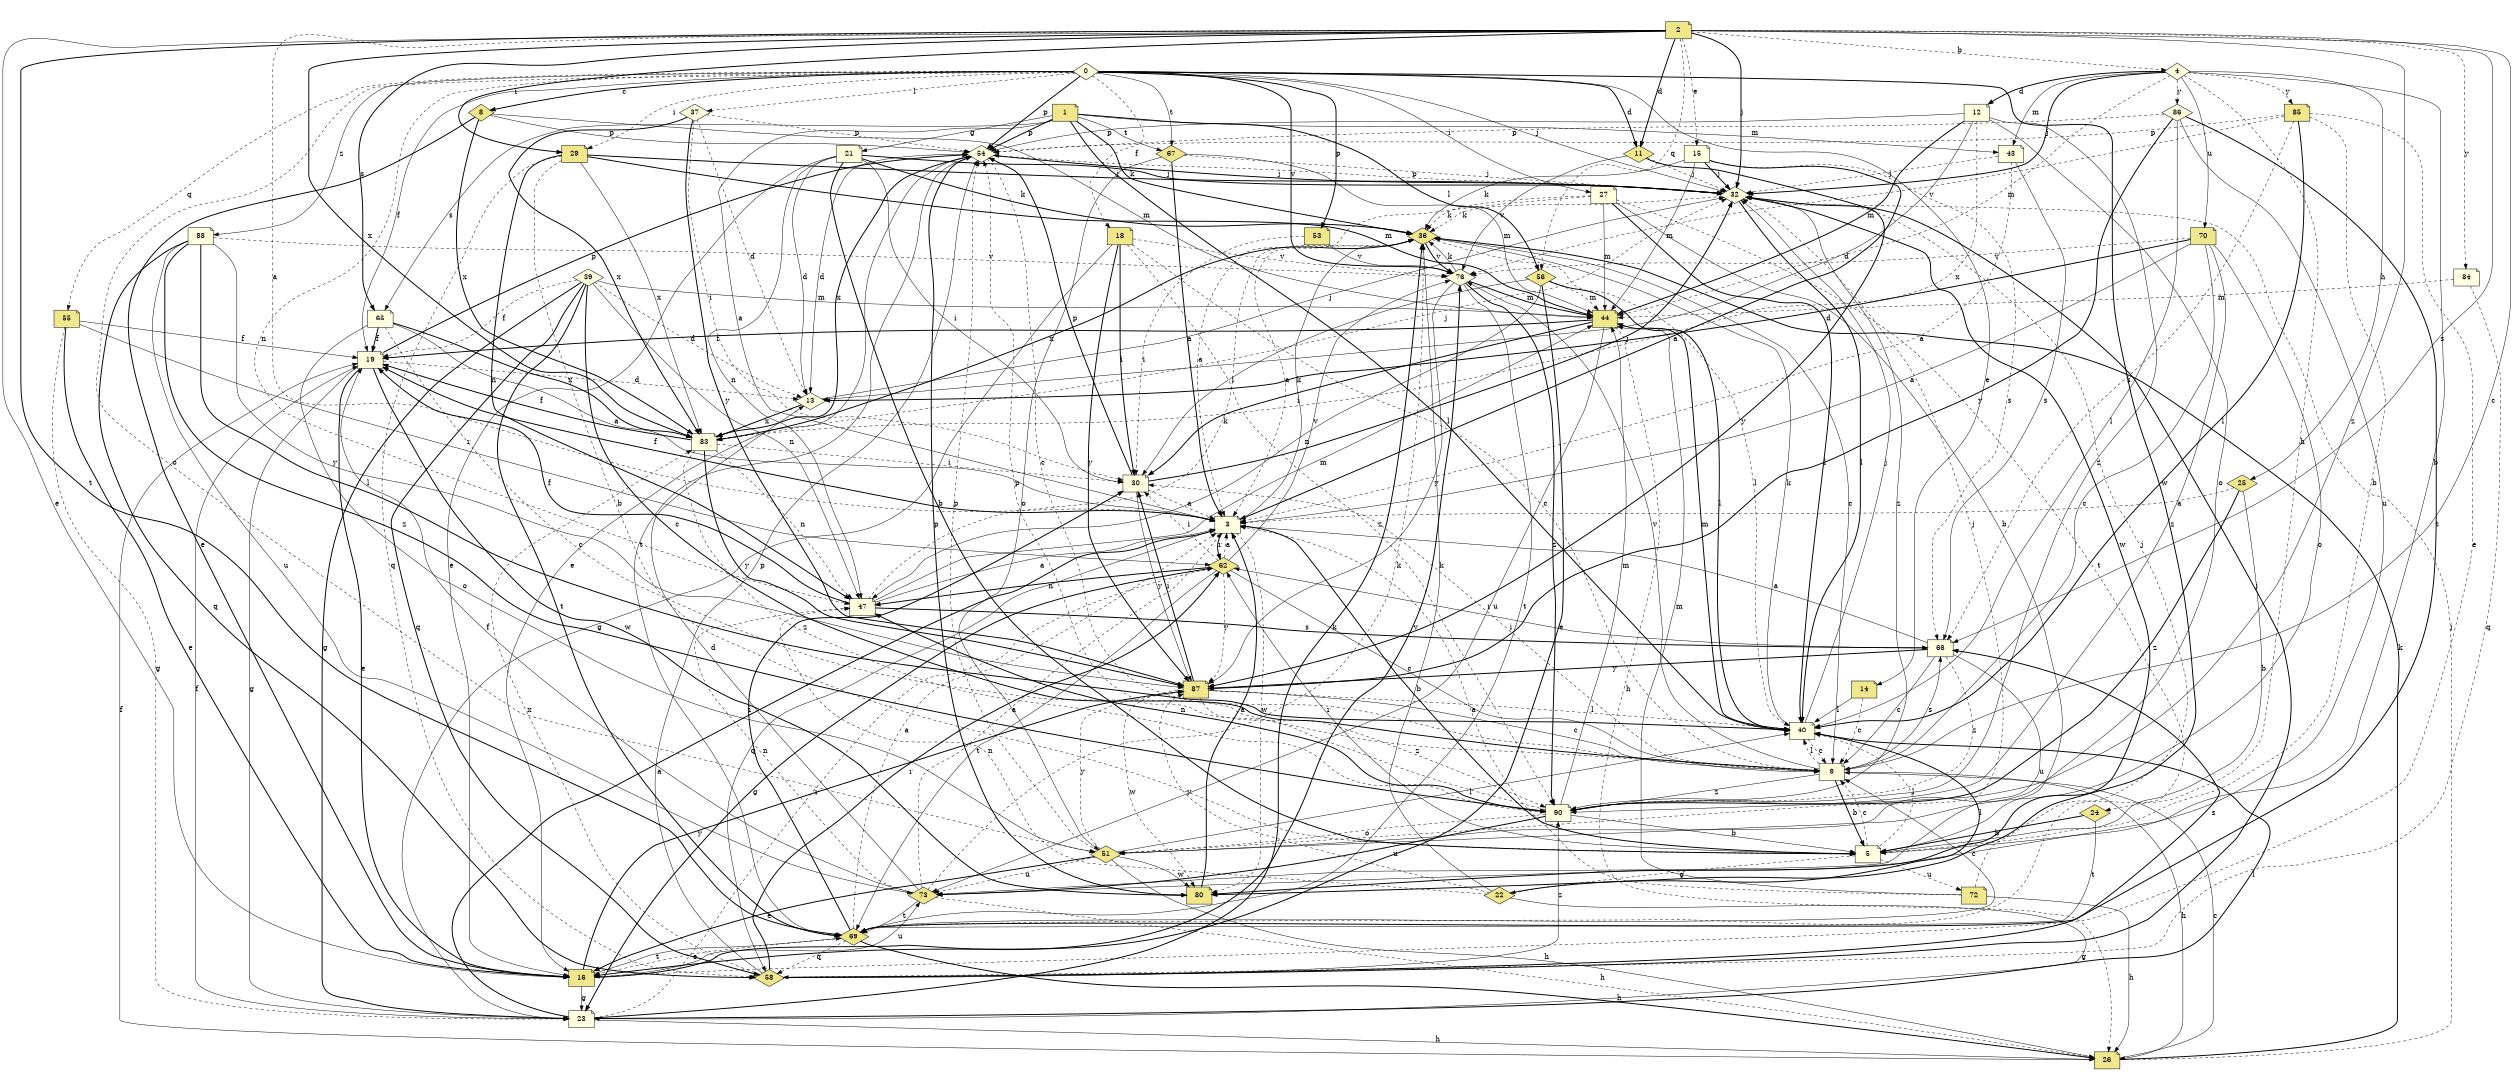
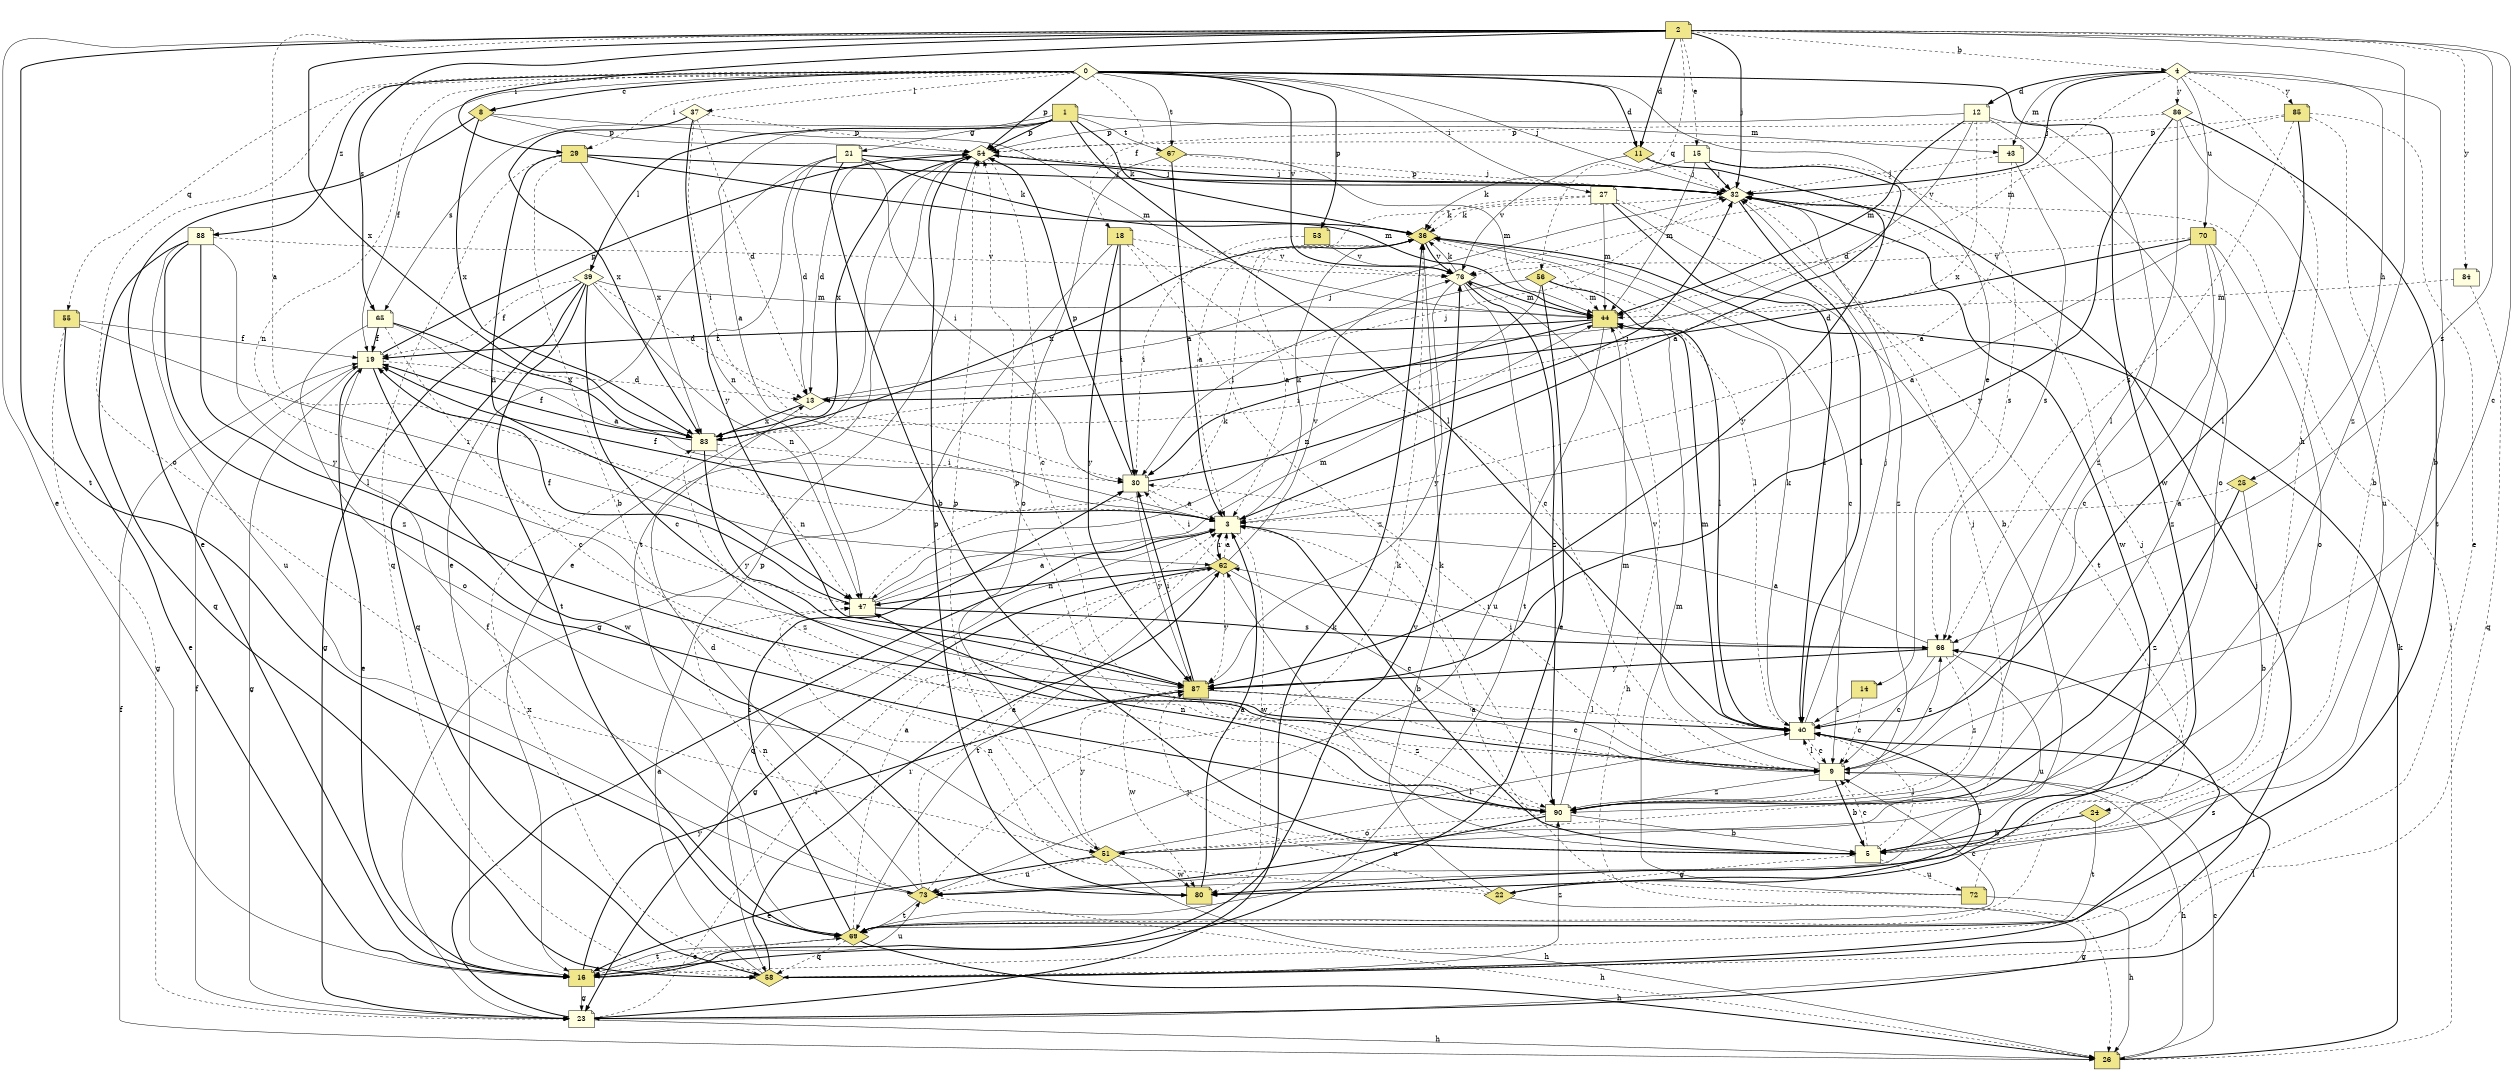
edge "0" -> "88": style solid -> bold
edge "1" -> "56": now "1" -> "39"
